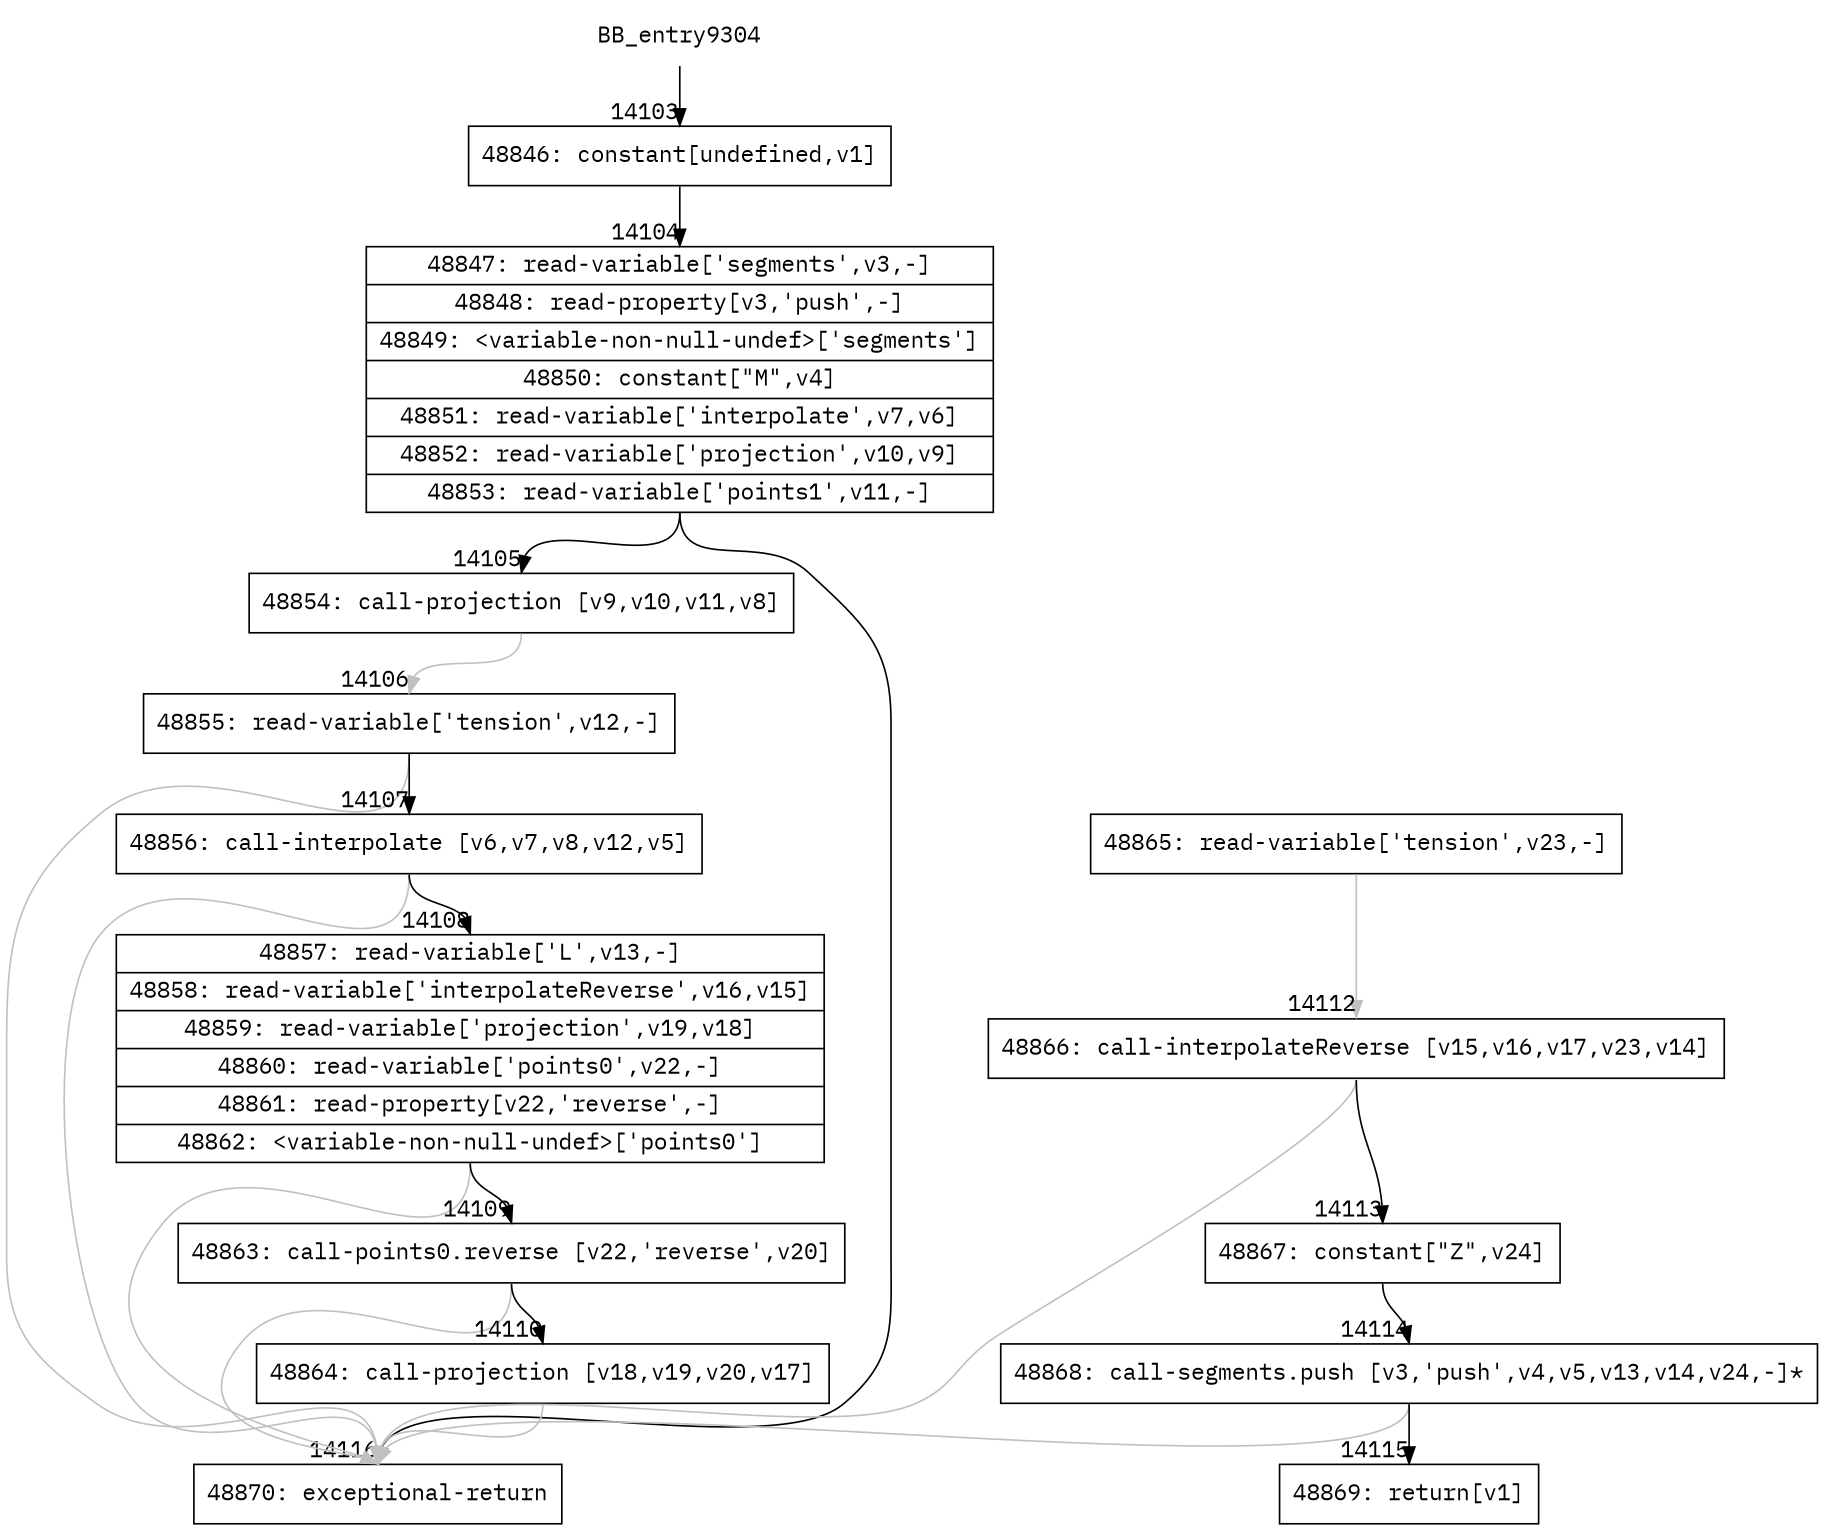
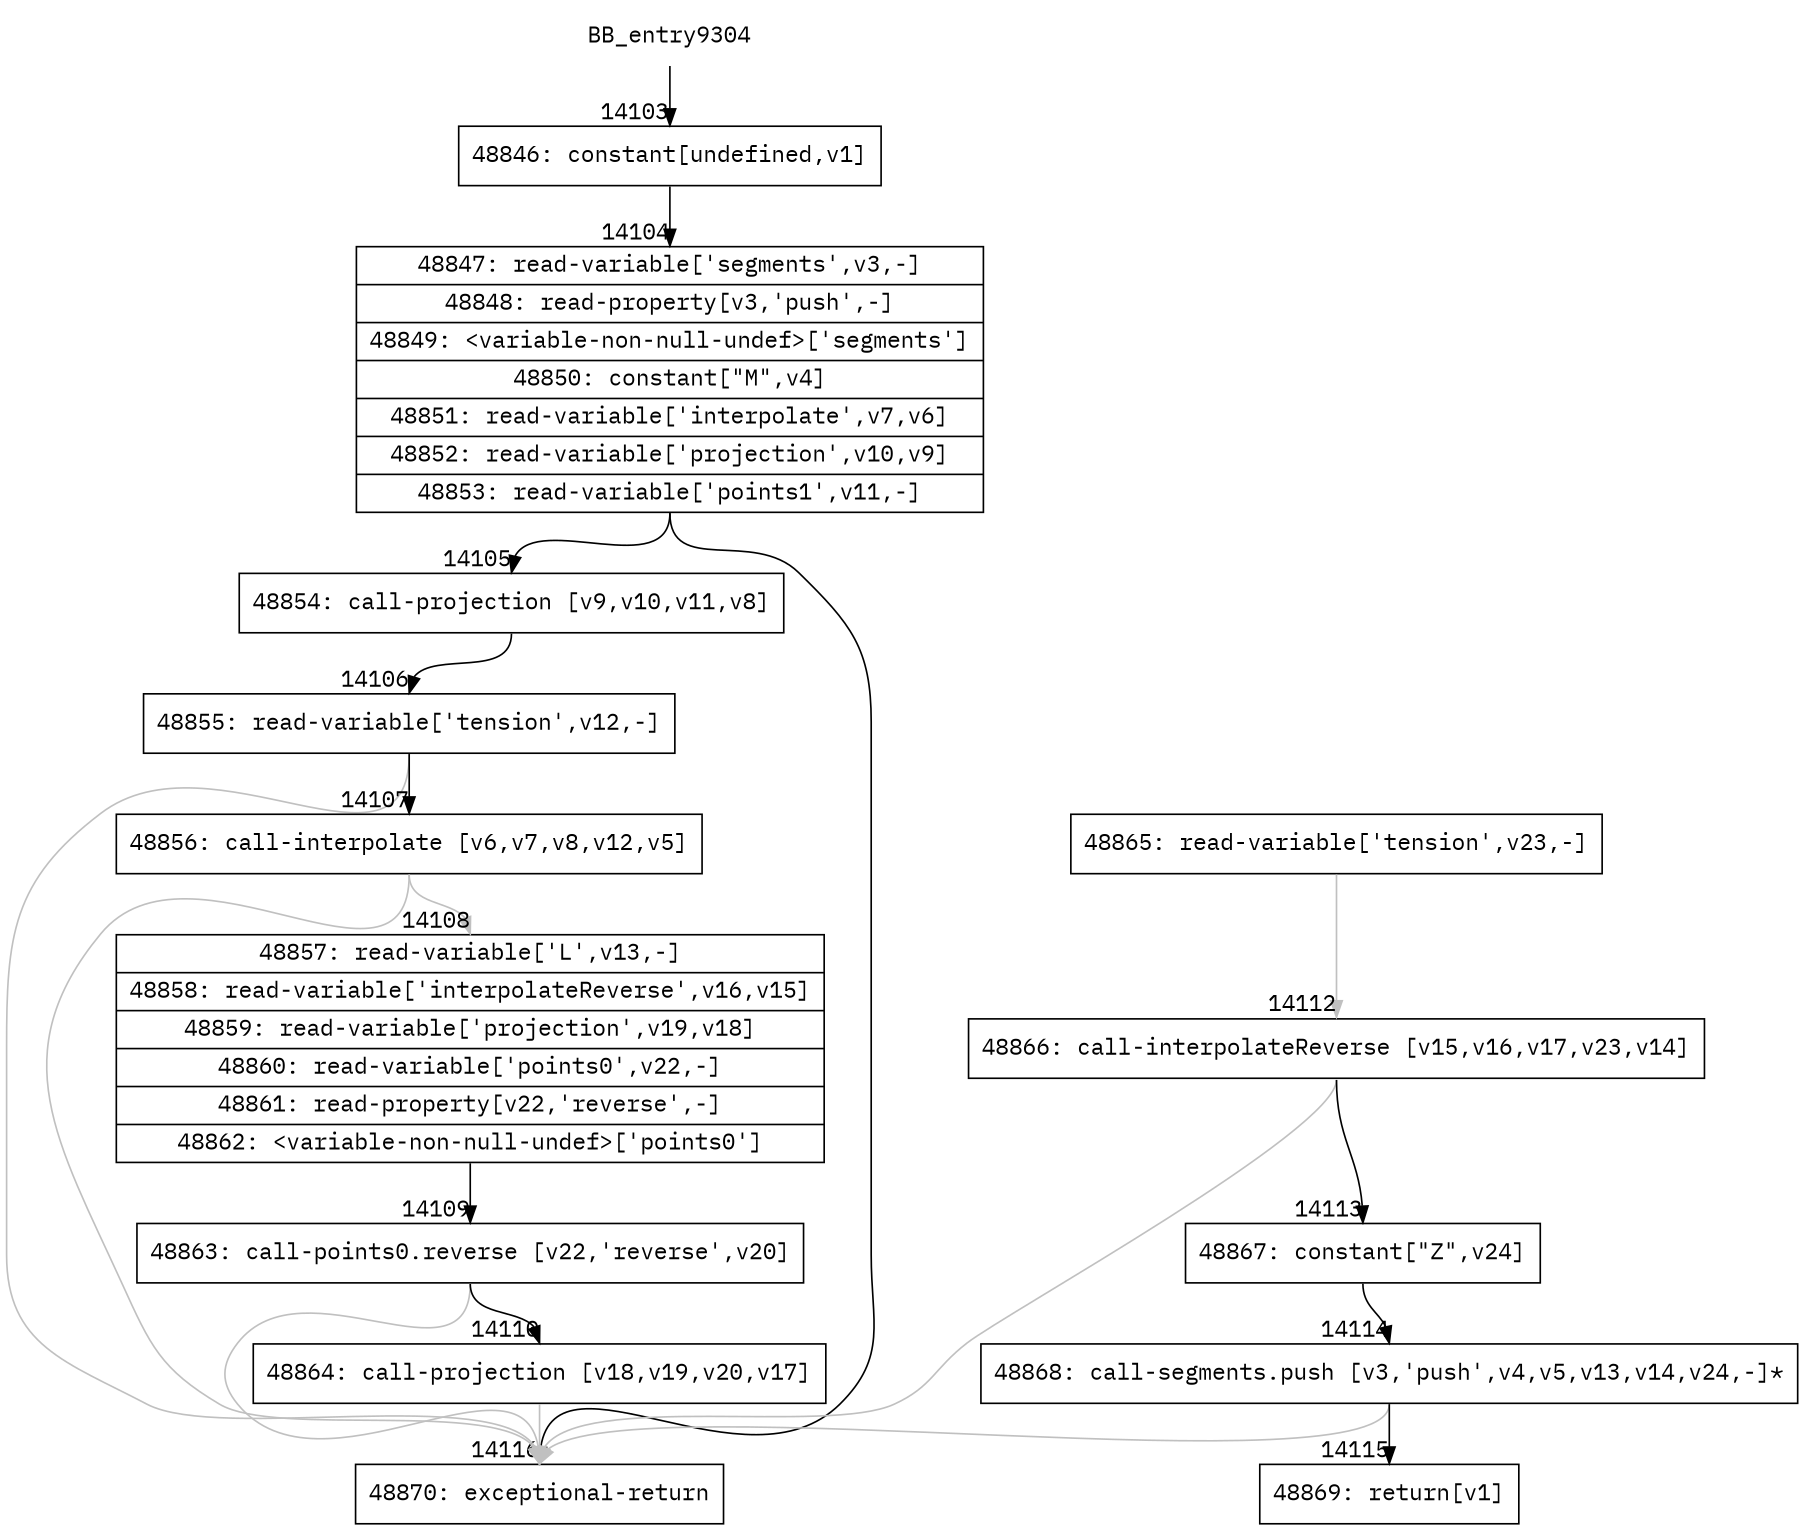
edge "48854: call-projection [v9,v10,v11,v8]" -> "48855: read-variable['tension',v12,-]": color gray -> black
edge "48856: call-interpolate [v6,v7,v8,v12,v5]" -> "48857: read-variable['L',v13,-]": color black -> gray
edge "48857: read-variable['L',v13,-]" -> "48870: exceptional-return": removed
